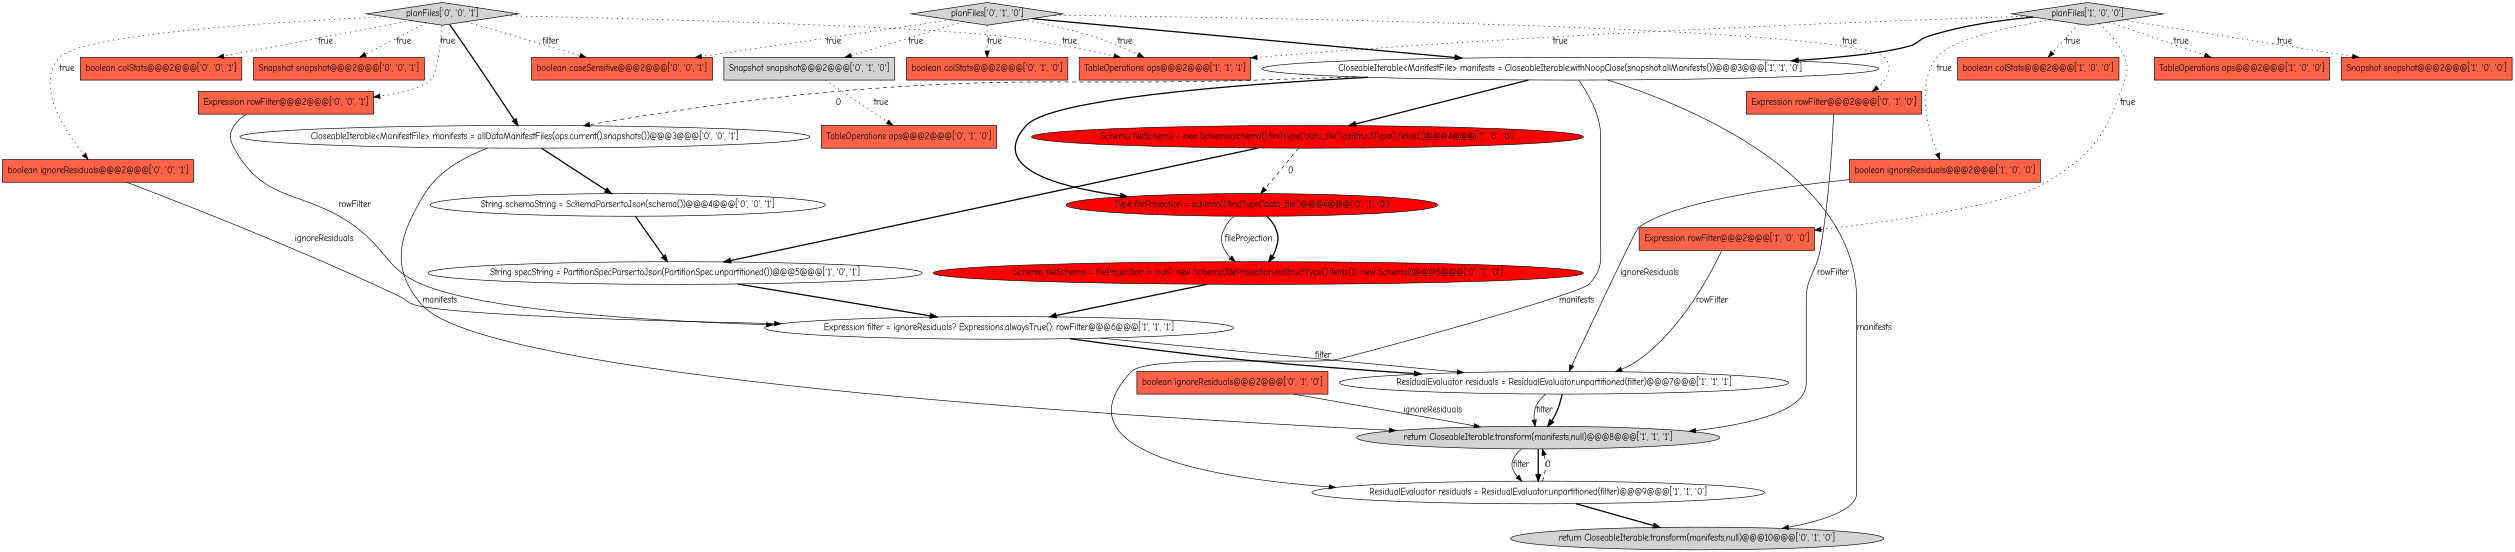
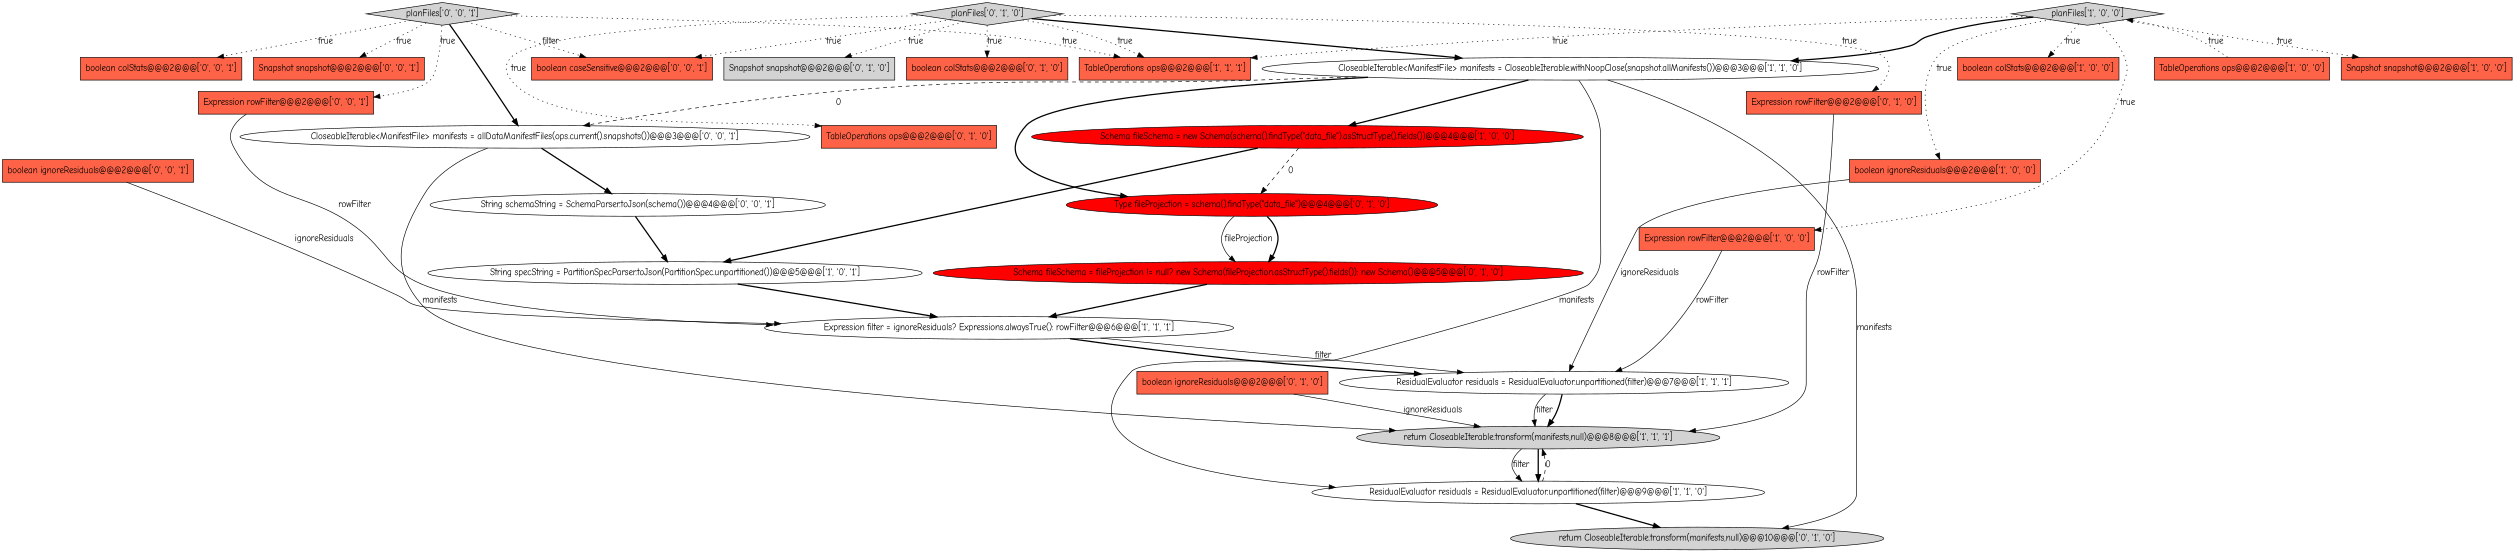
edge "planFiles['0', '0', '1']" -> "boolean ignoreResiduals@@@2@@@['0', '0', '1']": removed, label "true"
edge "planFiles['1', '0', '0']" -> "TableOperations ops@@@2@@@['1', '0', '0']": reversed
edge "Snapshot snapshot@@@2@@@['0', '1', '0']" -> "TableOperations ops@@@2@@@['0', '1', '0']": now "planFiles['0', '1', '0']" -> "TableOperations ops@@@2@@@['0', '1', '0']"
